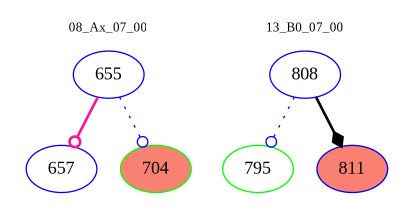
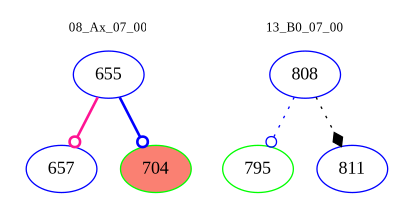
edge "808" -> "811": style bold -> dotted
edge "655" -> "704": style dotted -> bold
node "811": fillcolor salmon -> white
